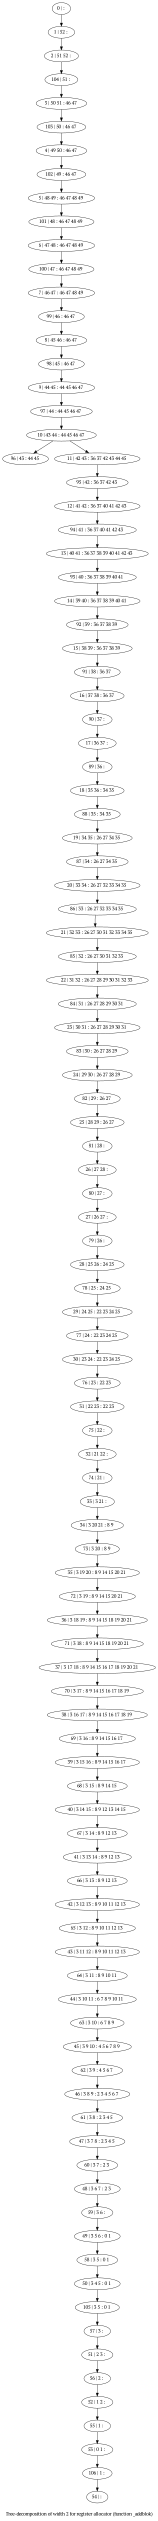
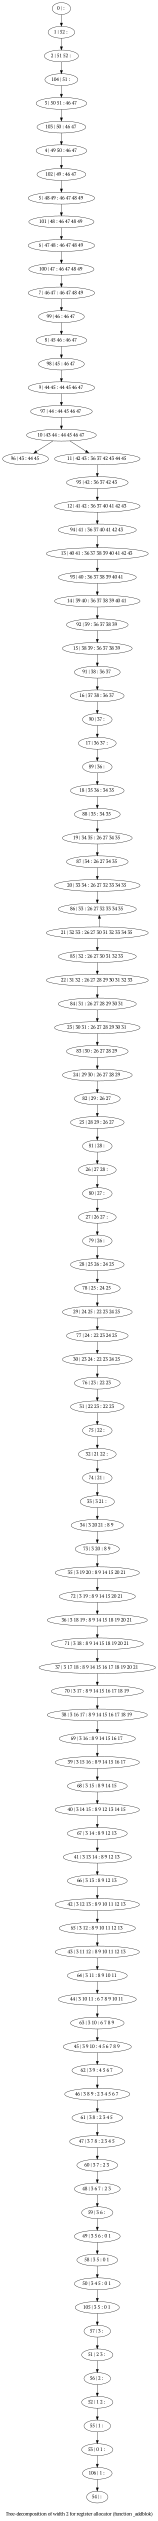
edge "86 | 33 : 26 27 32 33 34 35" -> "21 | 32 33 : 26 27 30 31 32 33 34 35": reversed
